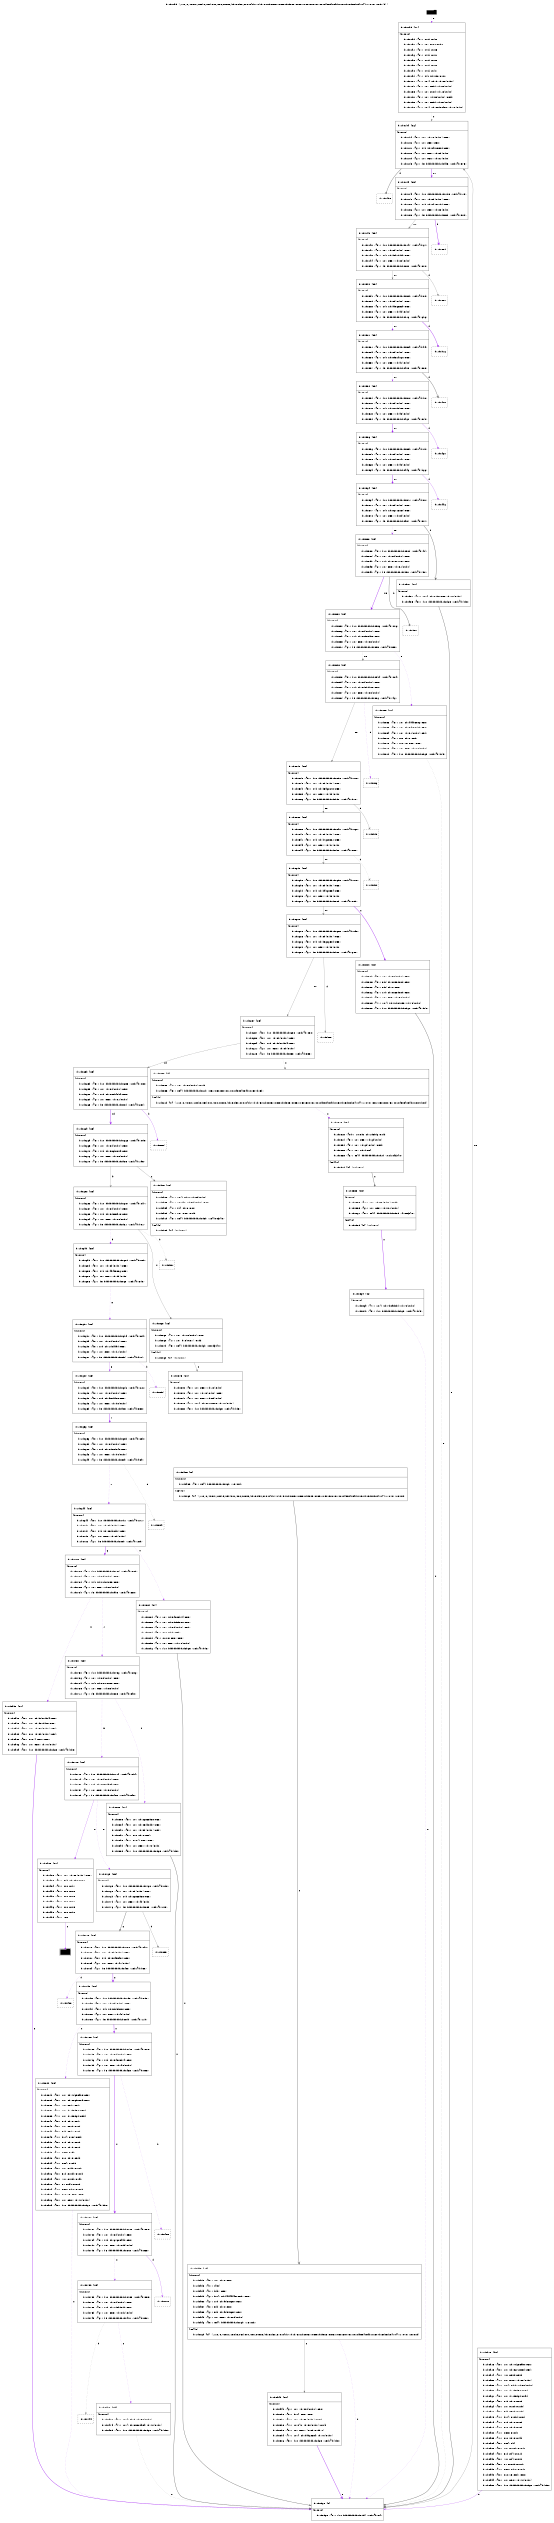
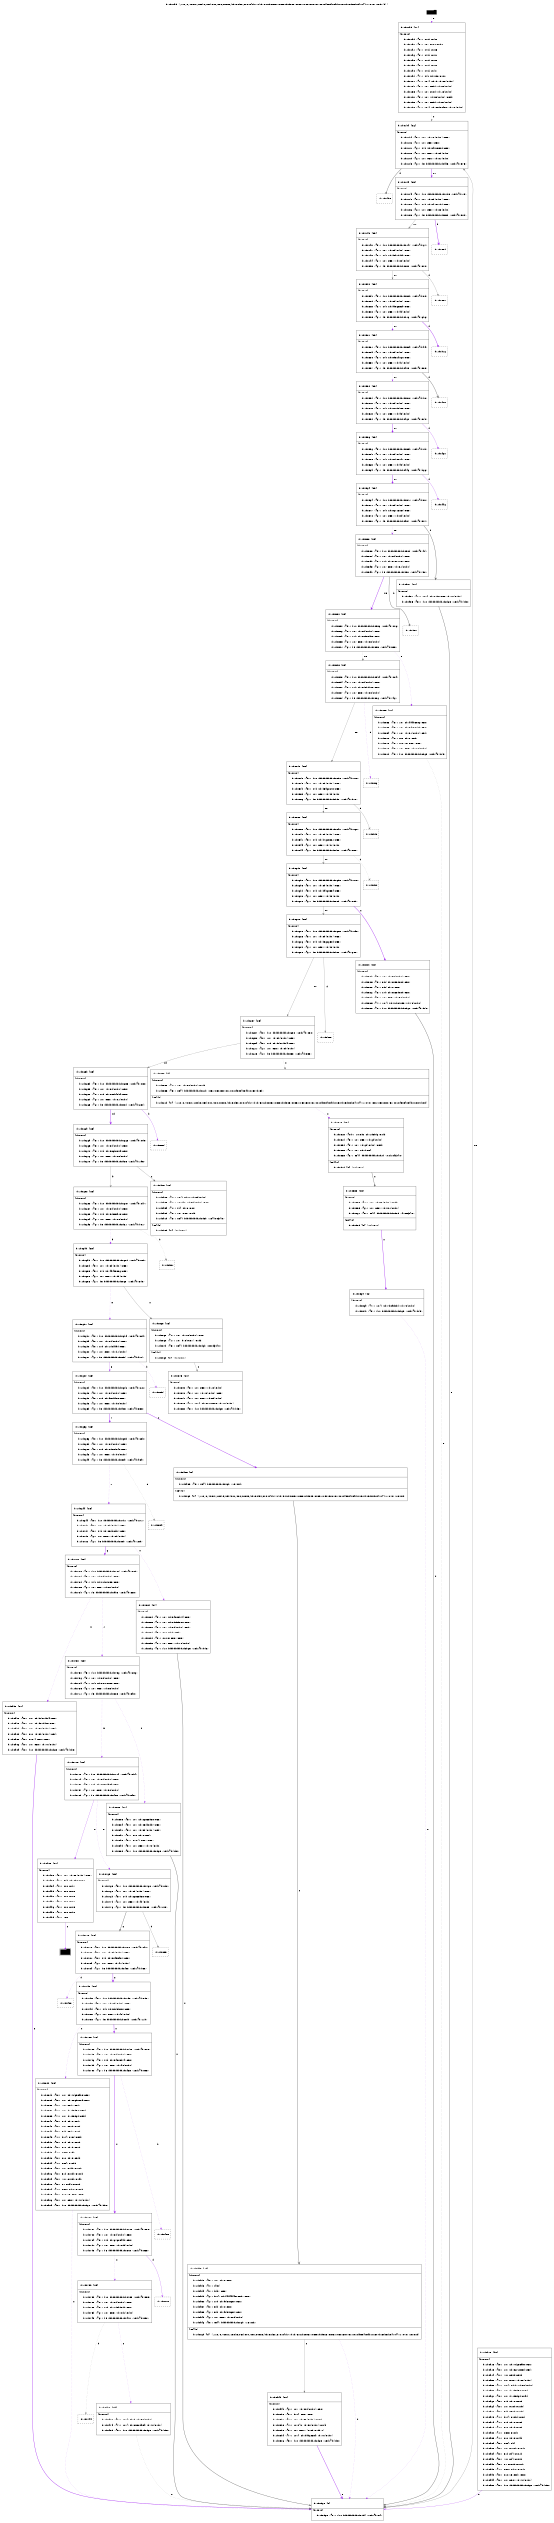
edge "0x401682 [25]" -> "0x401868 [13]": now "0x40169b [25]" -> "0x401868 [13]"
edge "0x4016cd [25]" -> "0x4019ce [5]": added, label "1"
